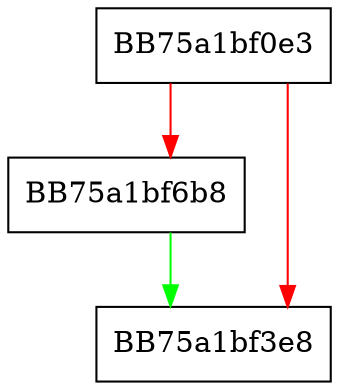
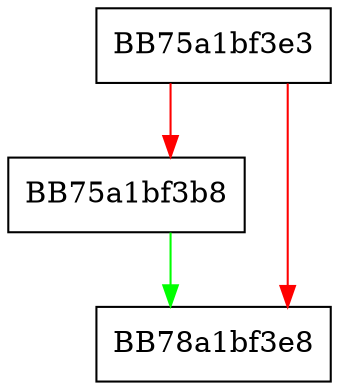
node "BB75a1bf0e3": label "BB75a1bf0e3" -> "BB75a1bf3e3"
node "BB75a1bf6b8": label "BB75a1bf6b8" -> "BB75a1bf3b8"
node "BB75a1bf3e8": label "BB75a1bf3e8" -> "BB78a1bf3e8"
